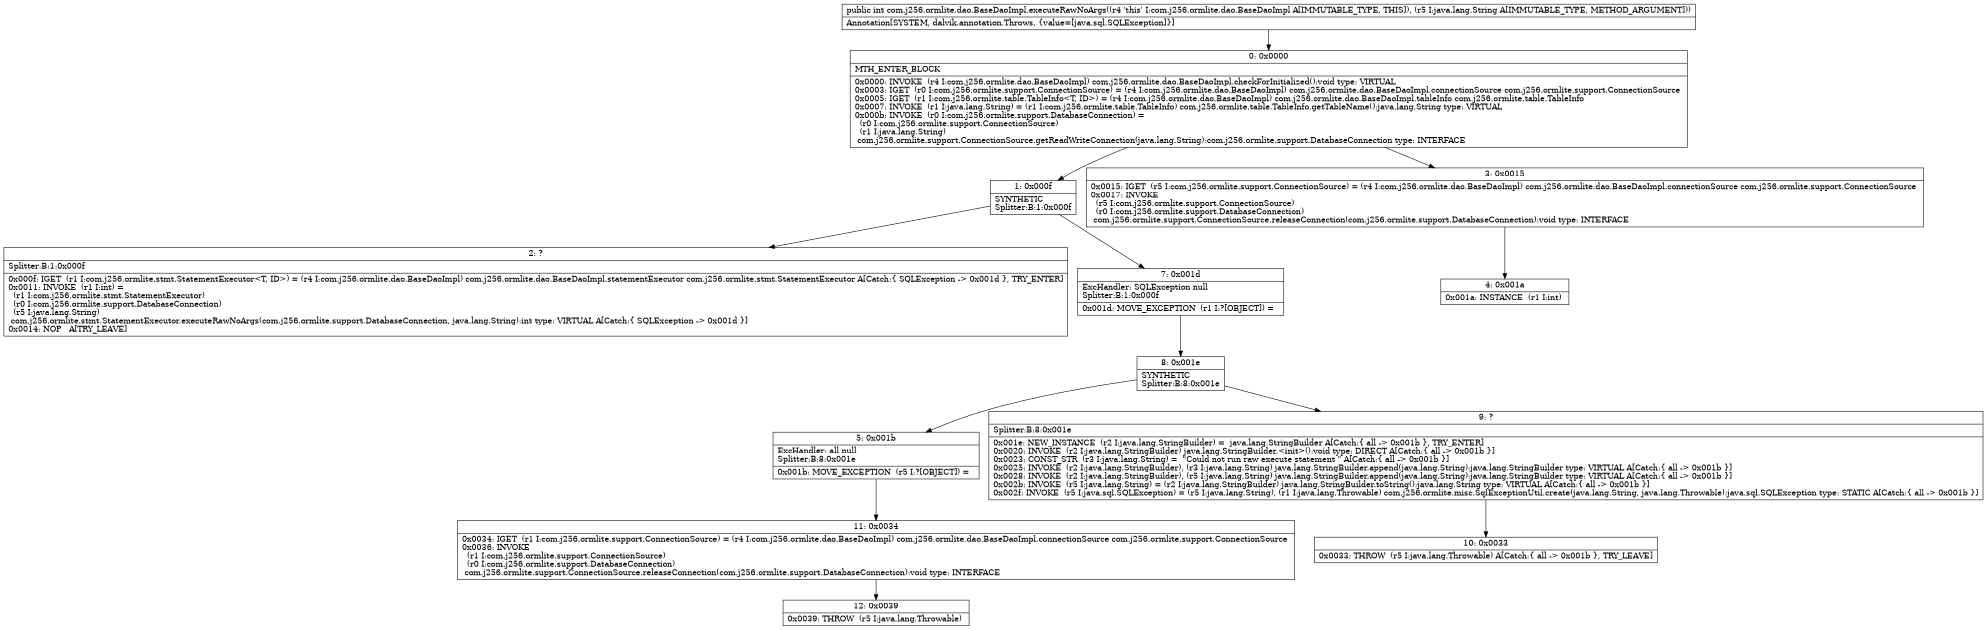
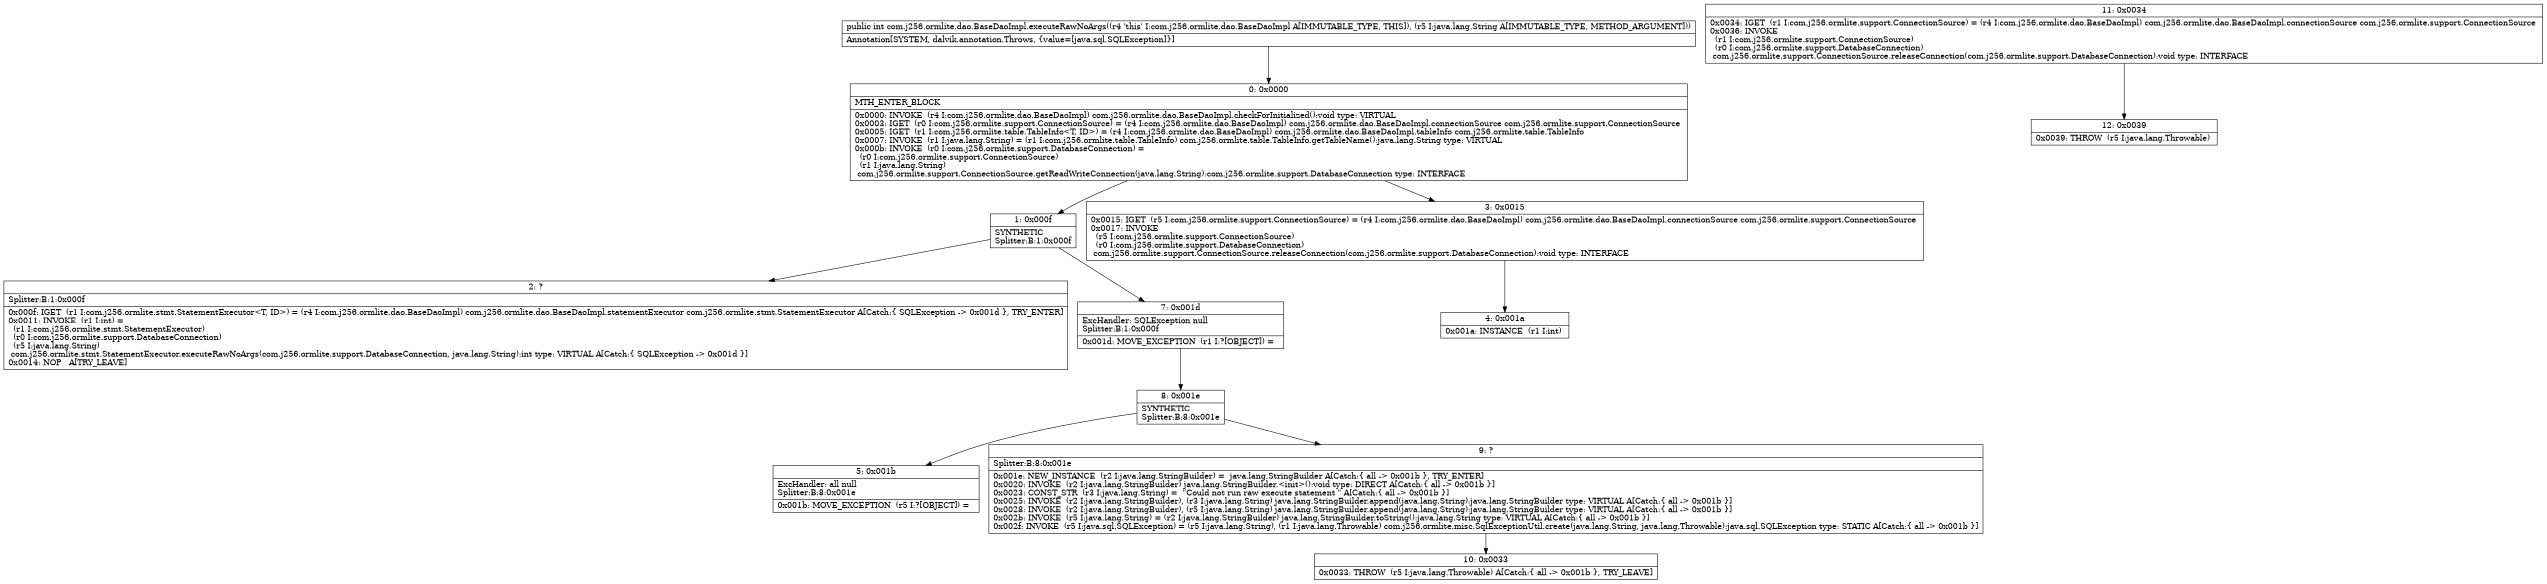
edge "5: 0x001b" -> "11: 0x0034": removed
